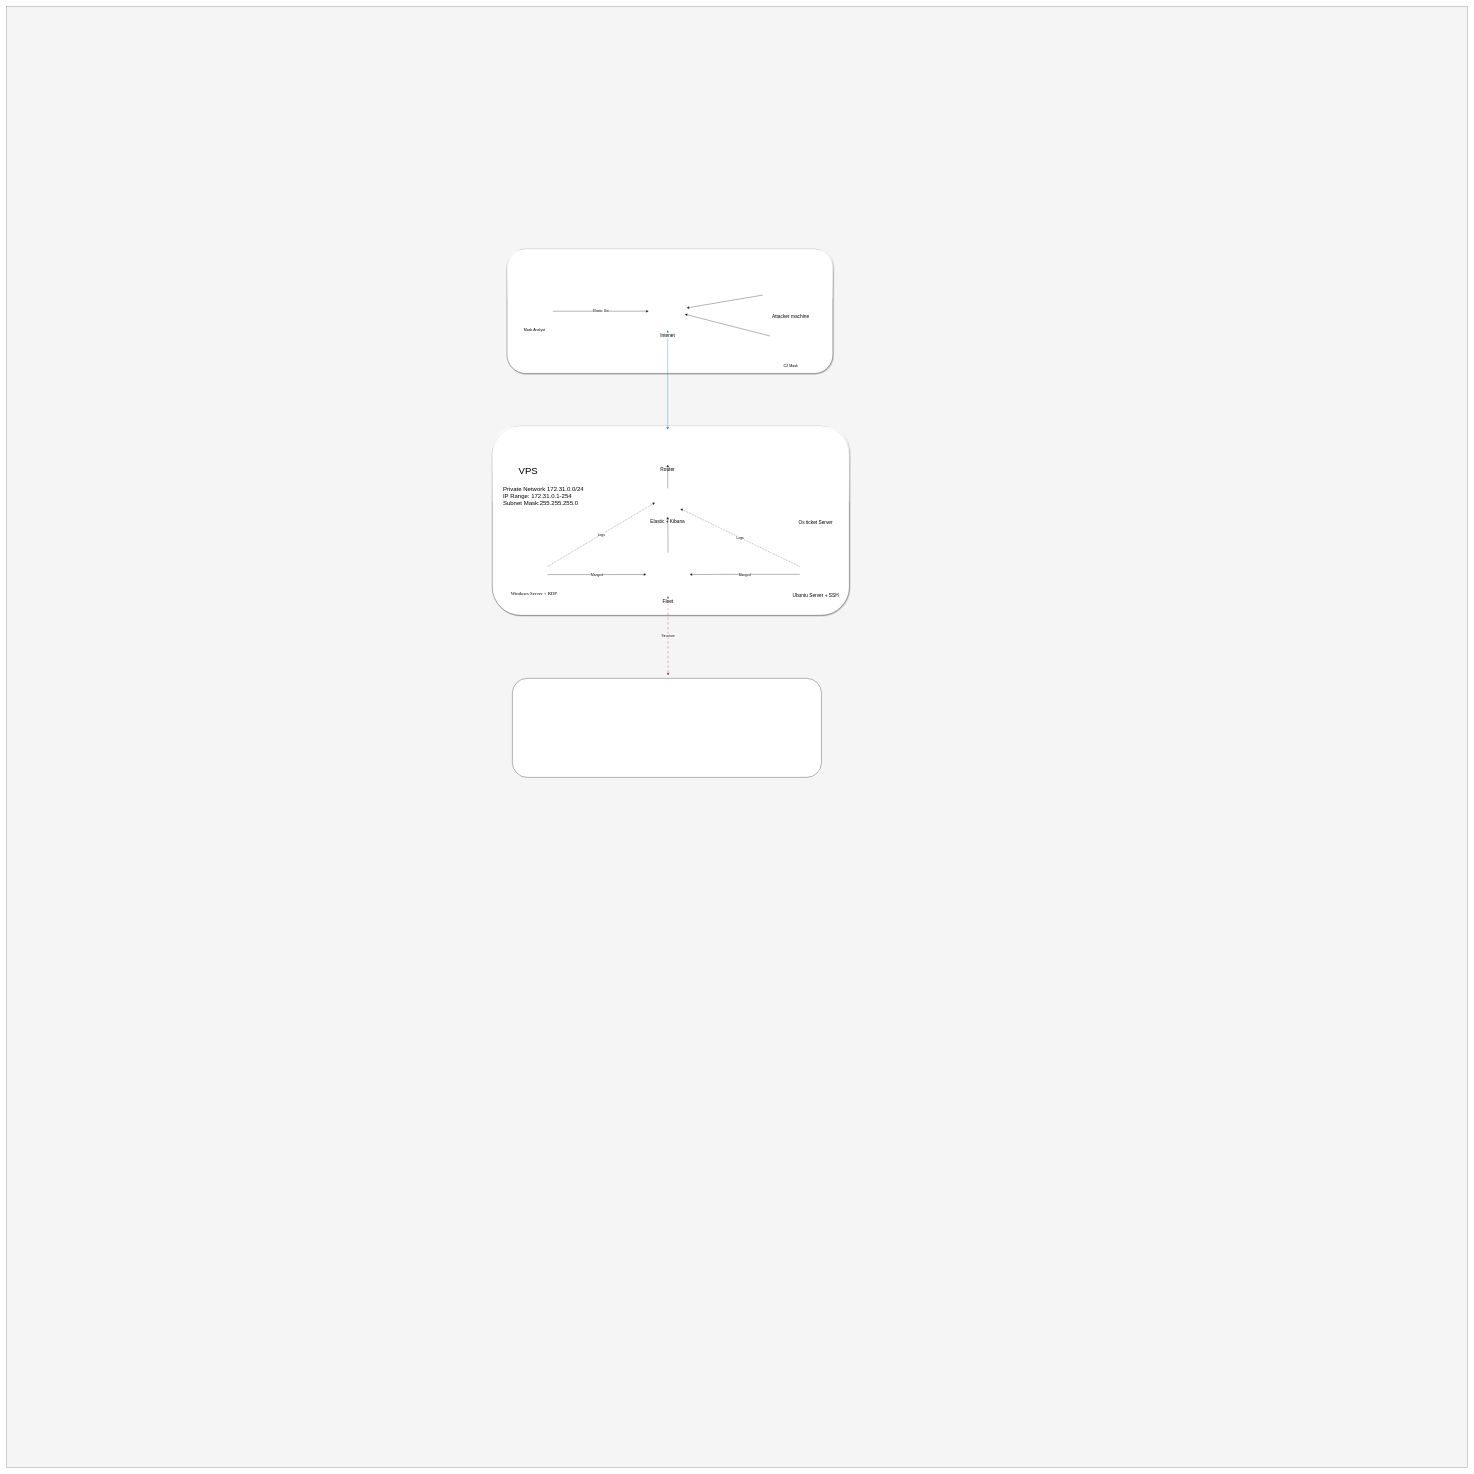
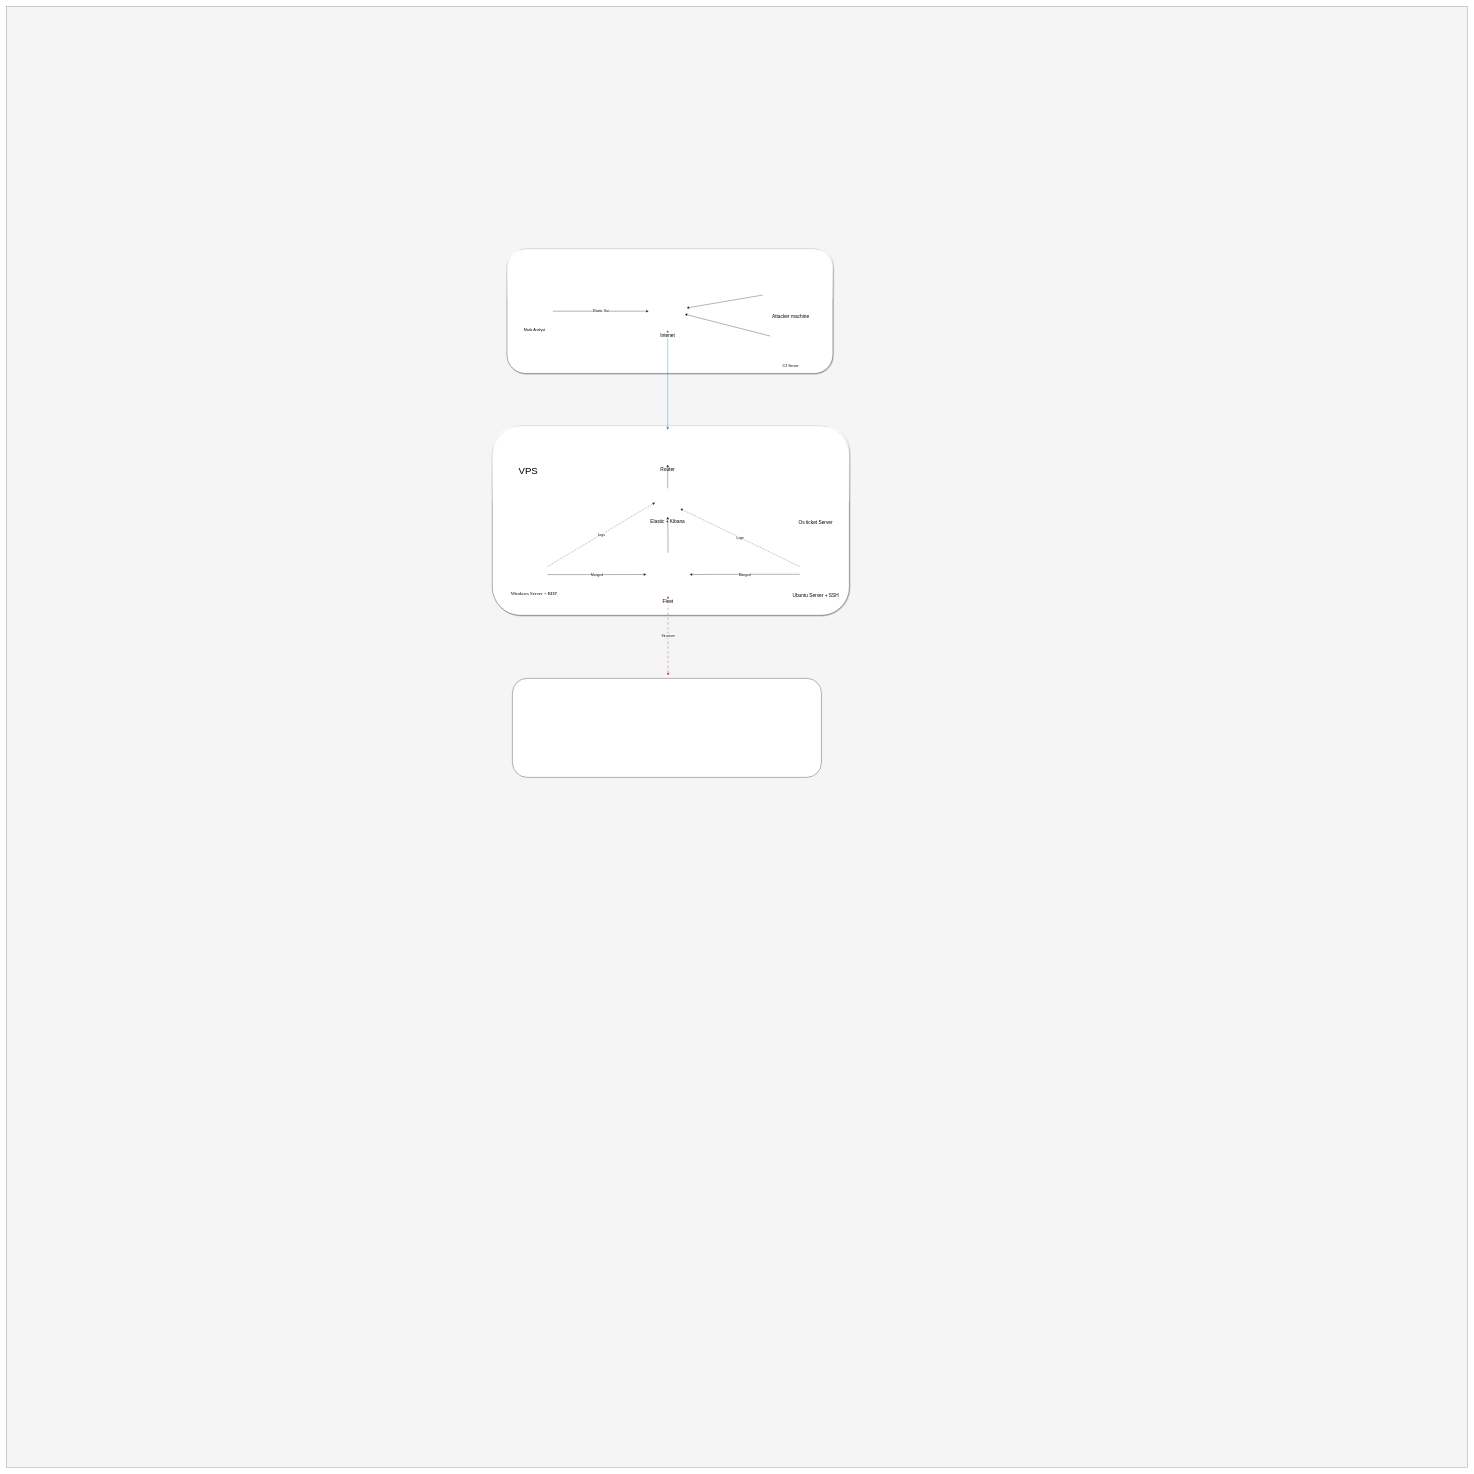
node "C2 Mask": label "C2 Mask" -> "C2 Server"
node "Private Network 172.31.0.0/24 IP Range: 172.31.0.1-254 Subnet Mask:255.255.255.0": removed
